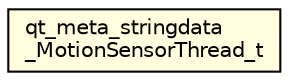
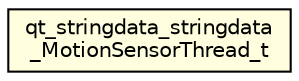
node "qt_meta_stringdata _MotionSensorThread_t": label "qt_meta_stringdata _MotionSensorThread_t" -> "qt_stringdata_stringdata _MotionSensorThread_t"
